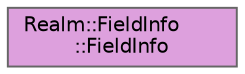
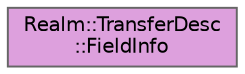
node "Realm::FieldInfo ::FieldInfo": label "Realm::FieldInfo ::FieldInfo" -> "Realm::TransferDesc ::FieldInfo"
